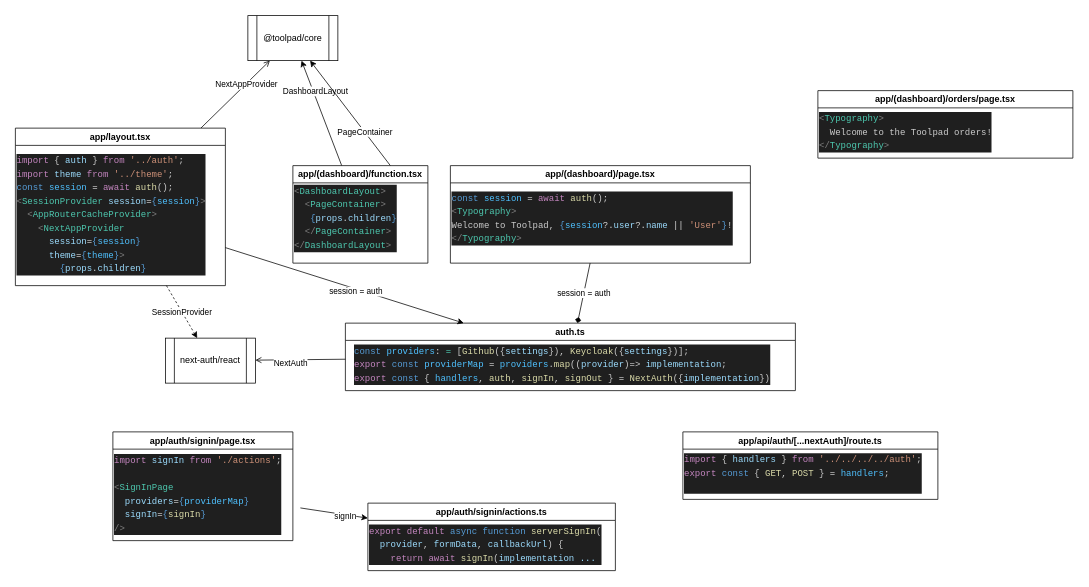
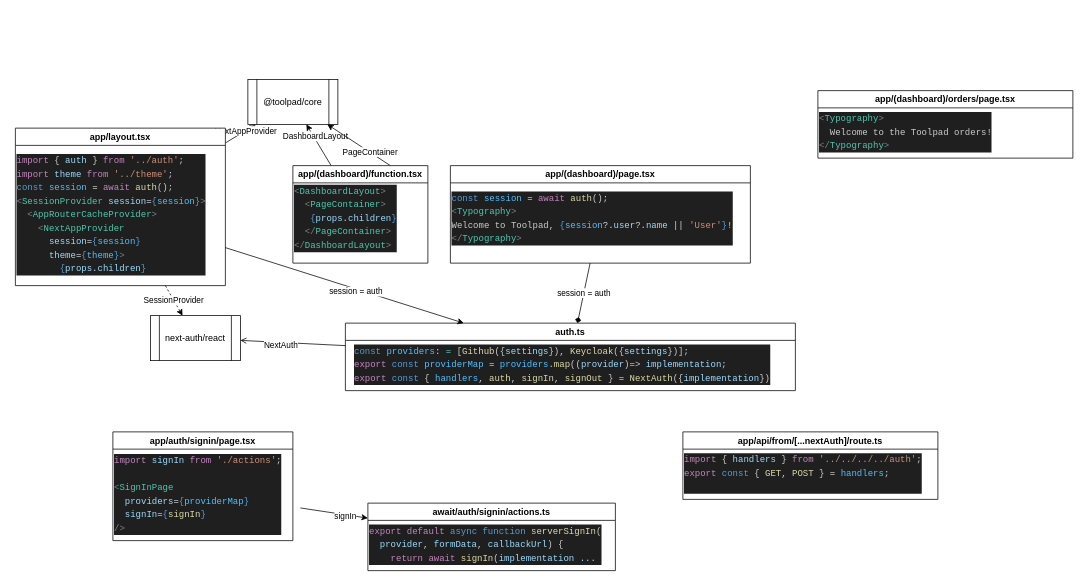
node "@toolpad/core": moved (293, 38) -> (293, 102)
node "next-auth/react": moved (210, 360) -> (195, 338)
node "app/api/auth/[...nextAuth]/route.ts": label "app/api/auth/[...nextAuth]/route.ts" -> "app/api/from/[...nextAuth]/route.ts"
node "app/auth/signin/actions.ts": label "app/auth/signin/actions.ts" -> "await/auth/signin/actions.ts"
